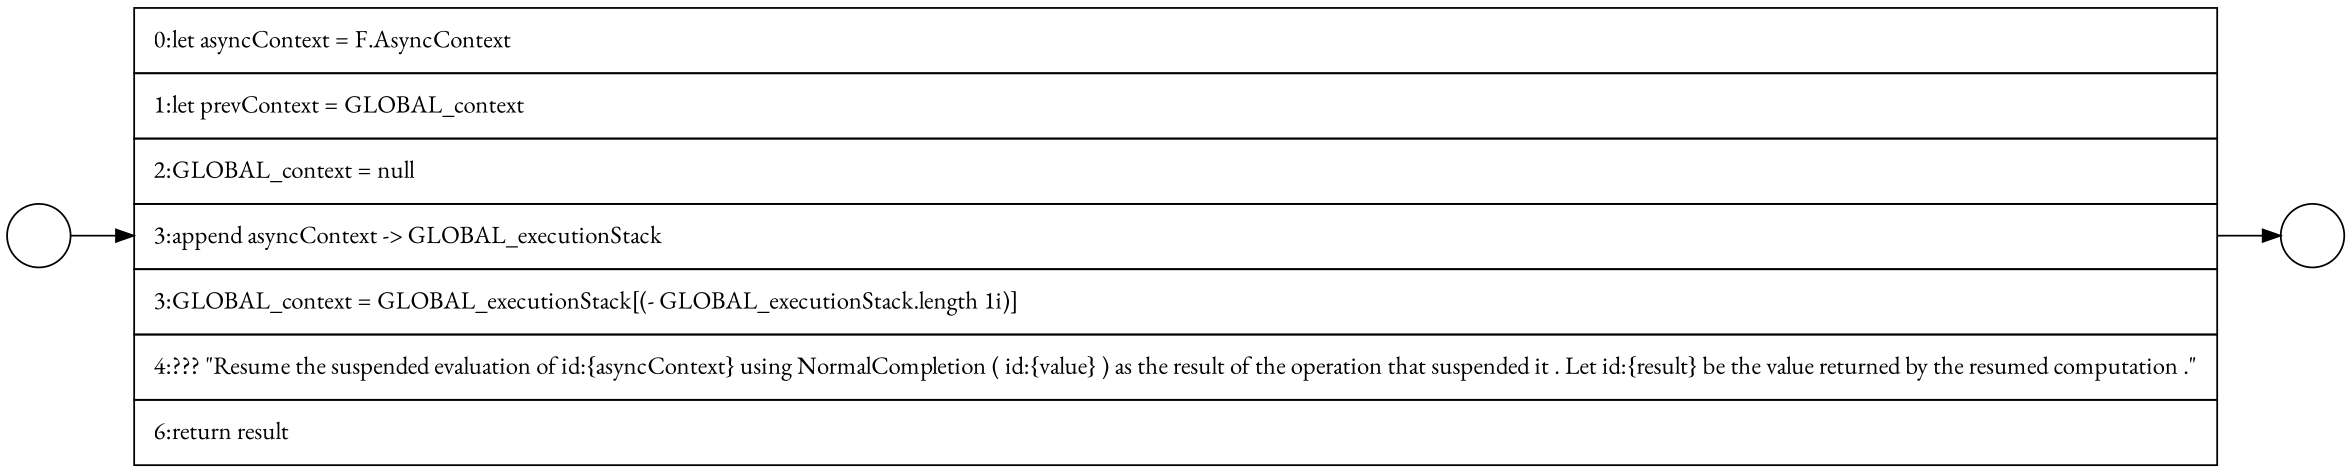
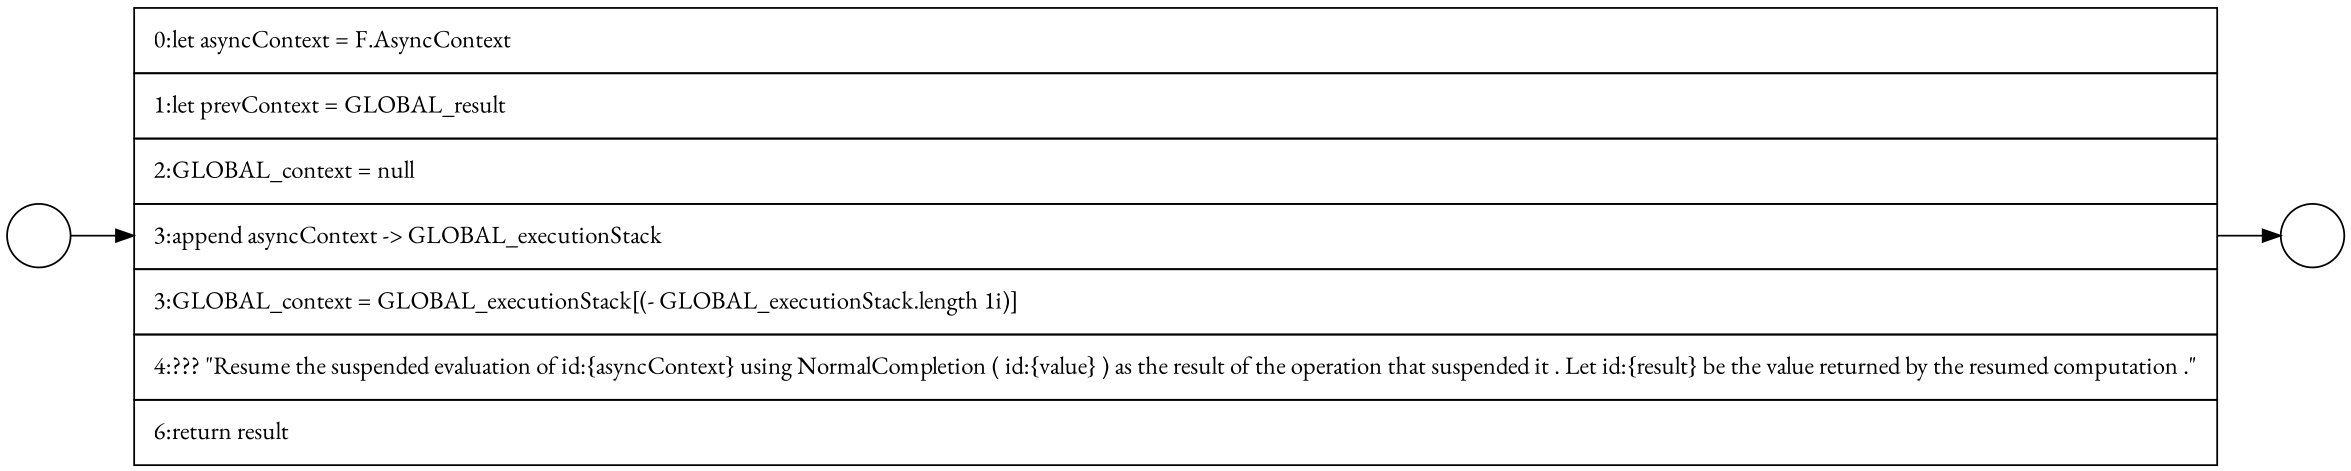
node "0:let asyncContext = F.AsyncContext": text "1:let prevContext = GLOBAL_context" -> "1:let prevContext = GLOBAL_result"
